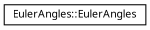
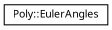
node "EulerAngles::EulerAngles": label "EulerAngles::EulerAngles" -> "Poly::EulerAngles"
